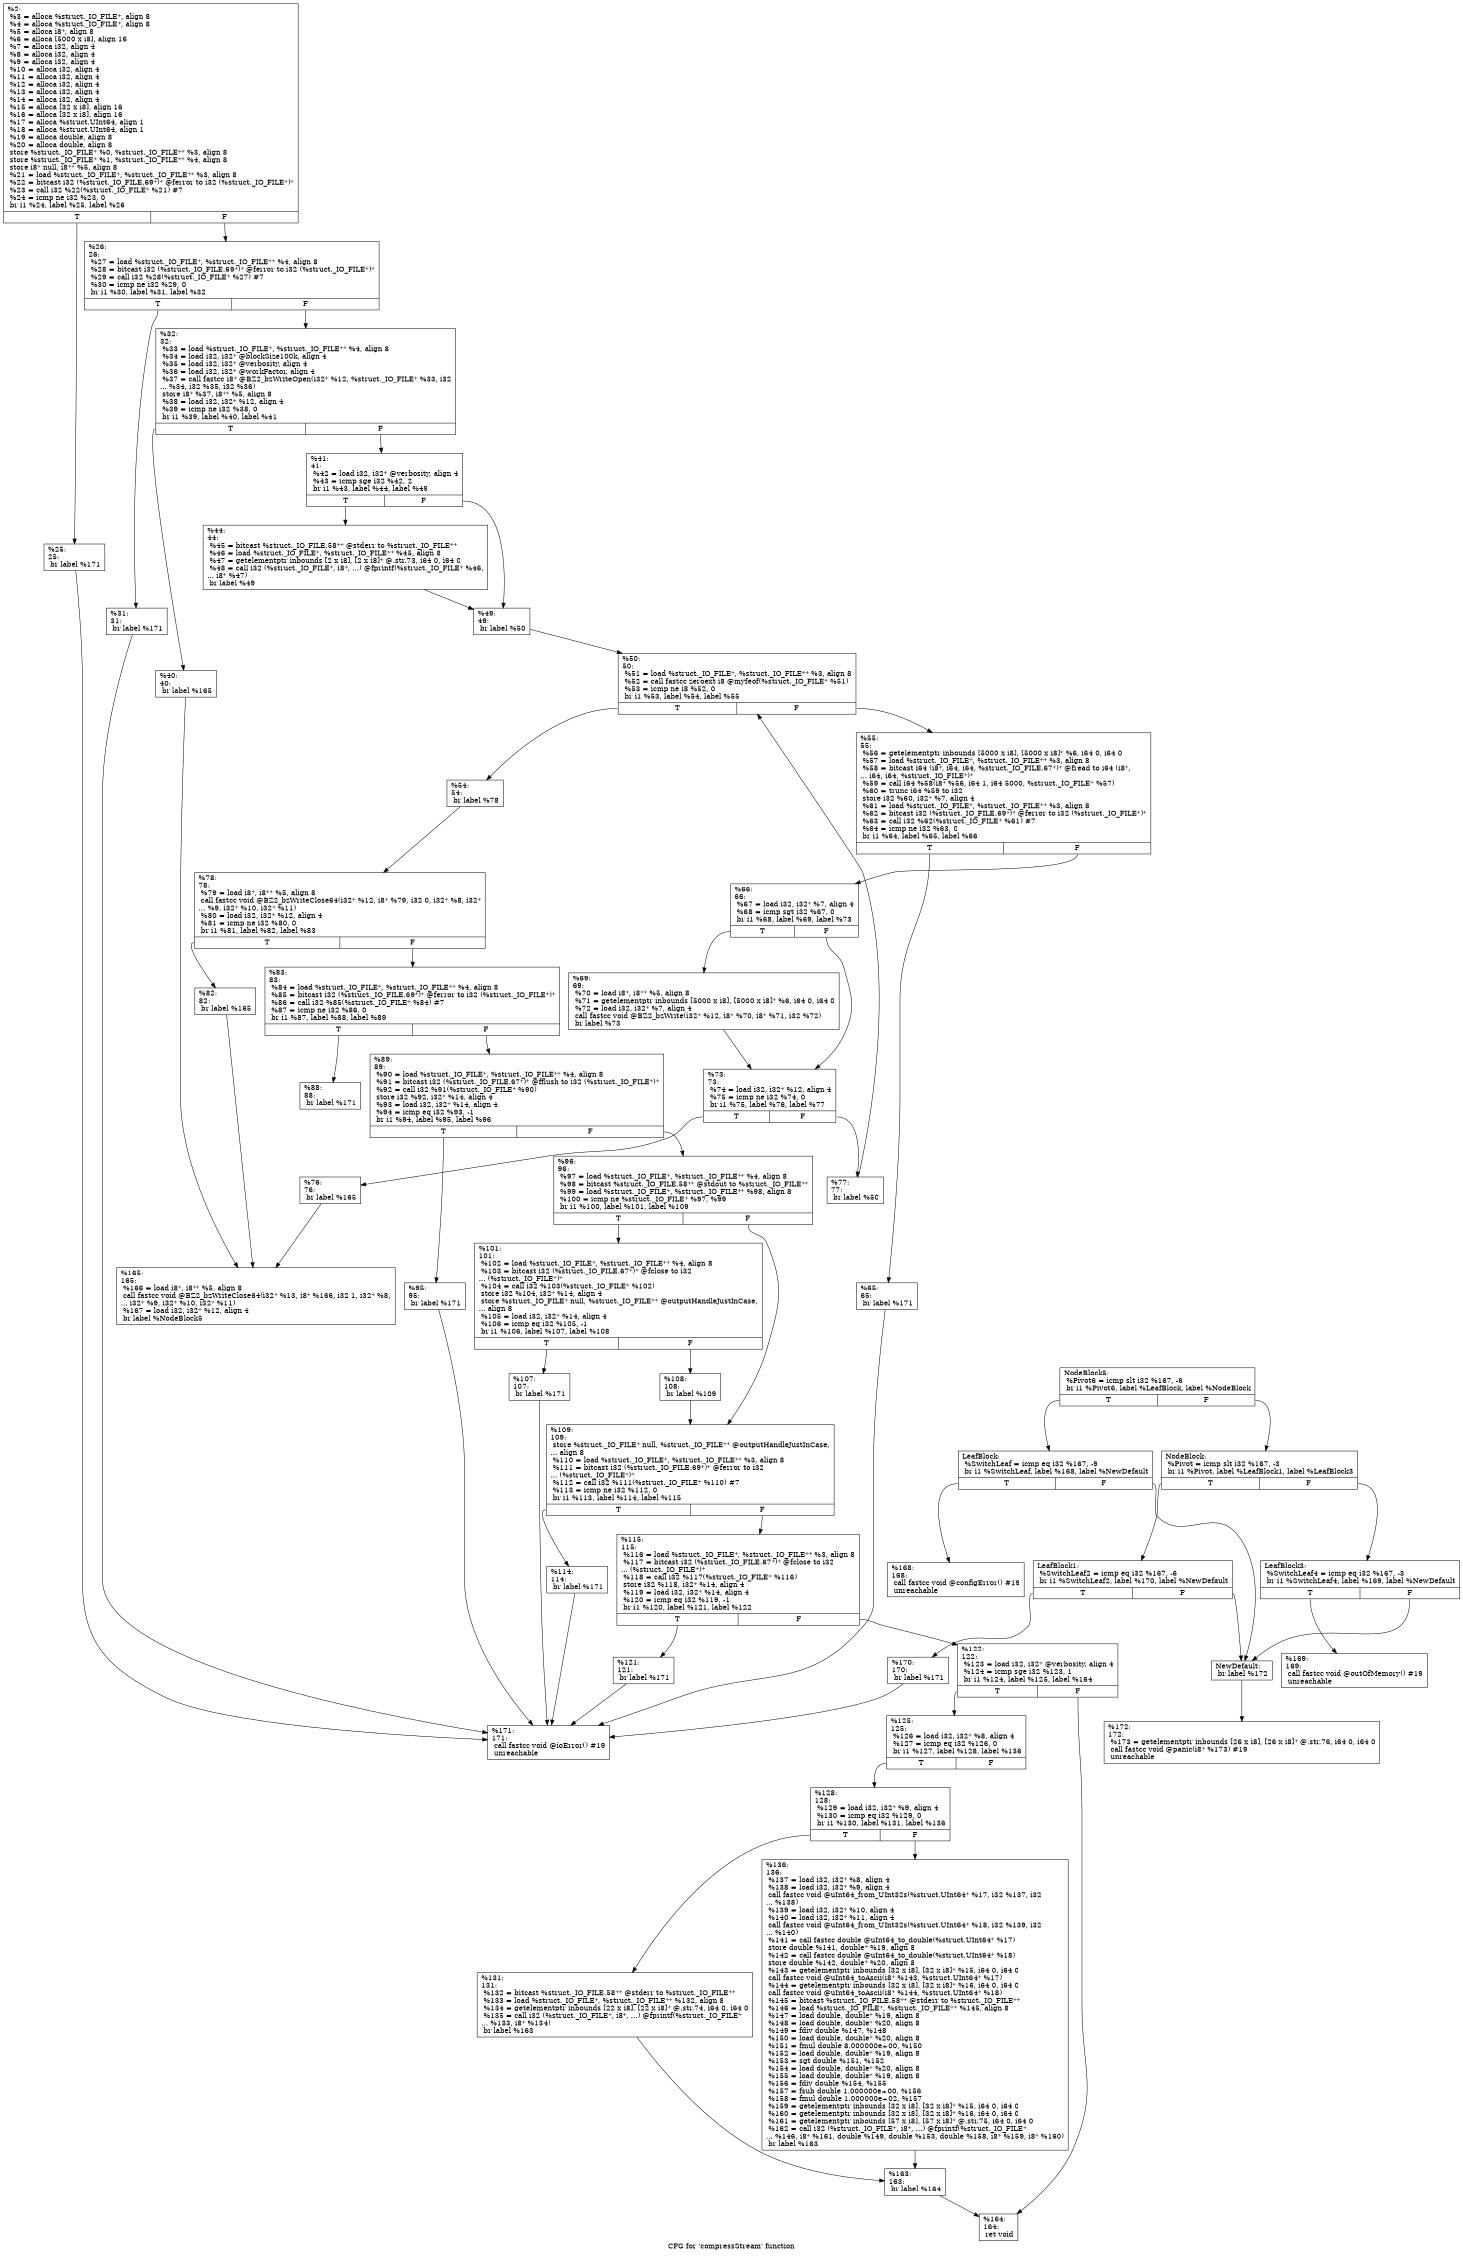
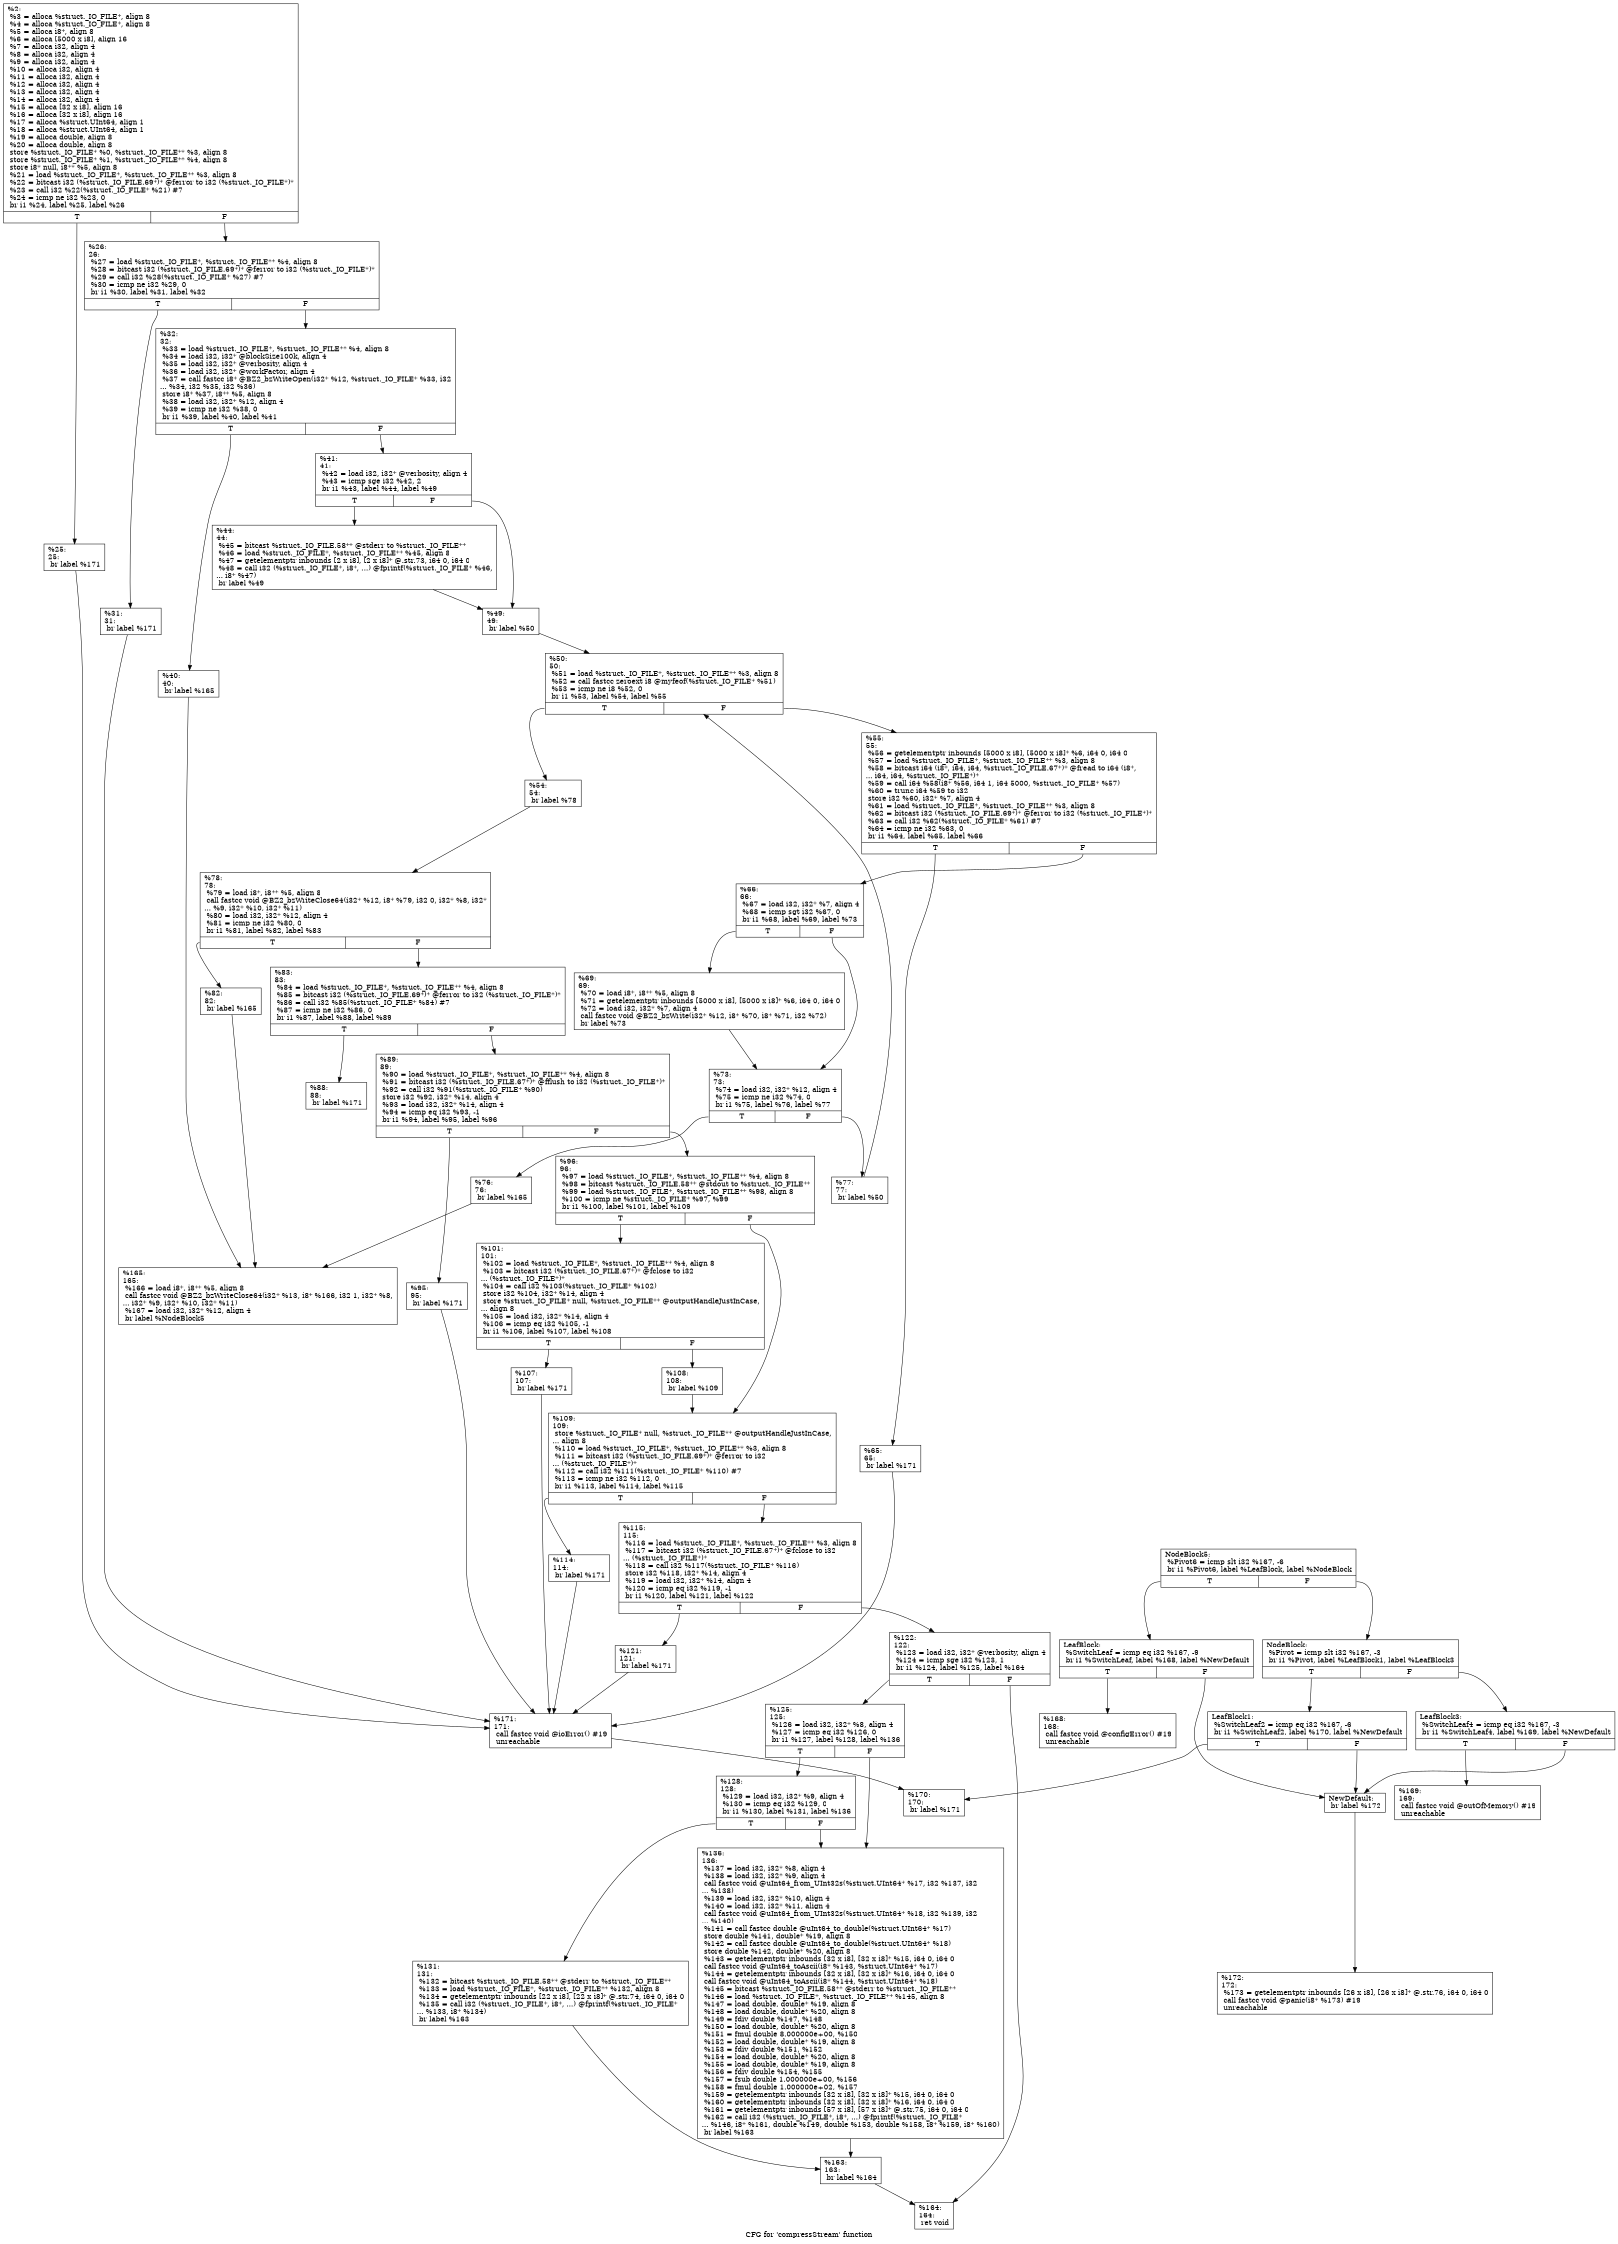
edge "%170:" -> "%171:": reversed
edge "%125:" -> "%136:": added
node "%136:": text "%153 = sgt double %151, %152" -> "%153 = fdiv double %151, %152"
